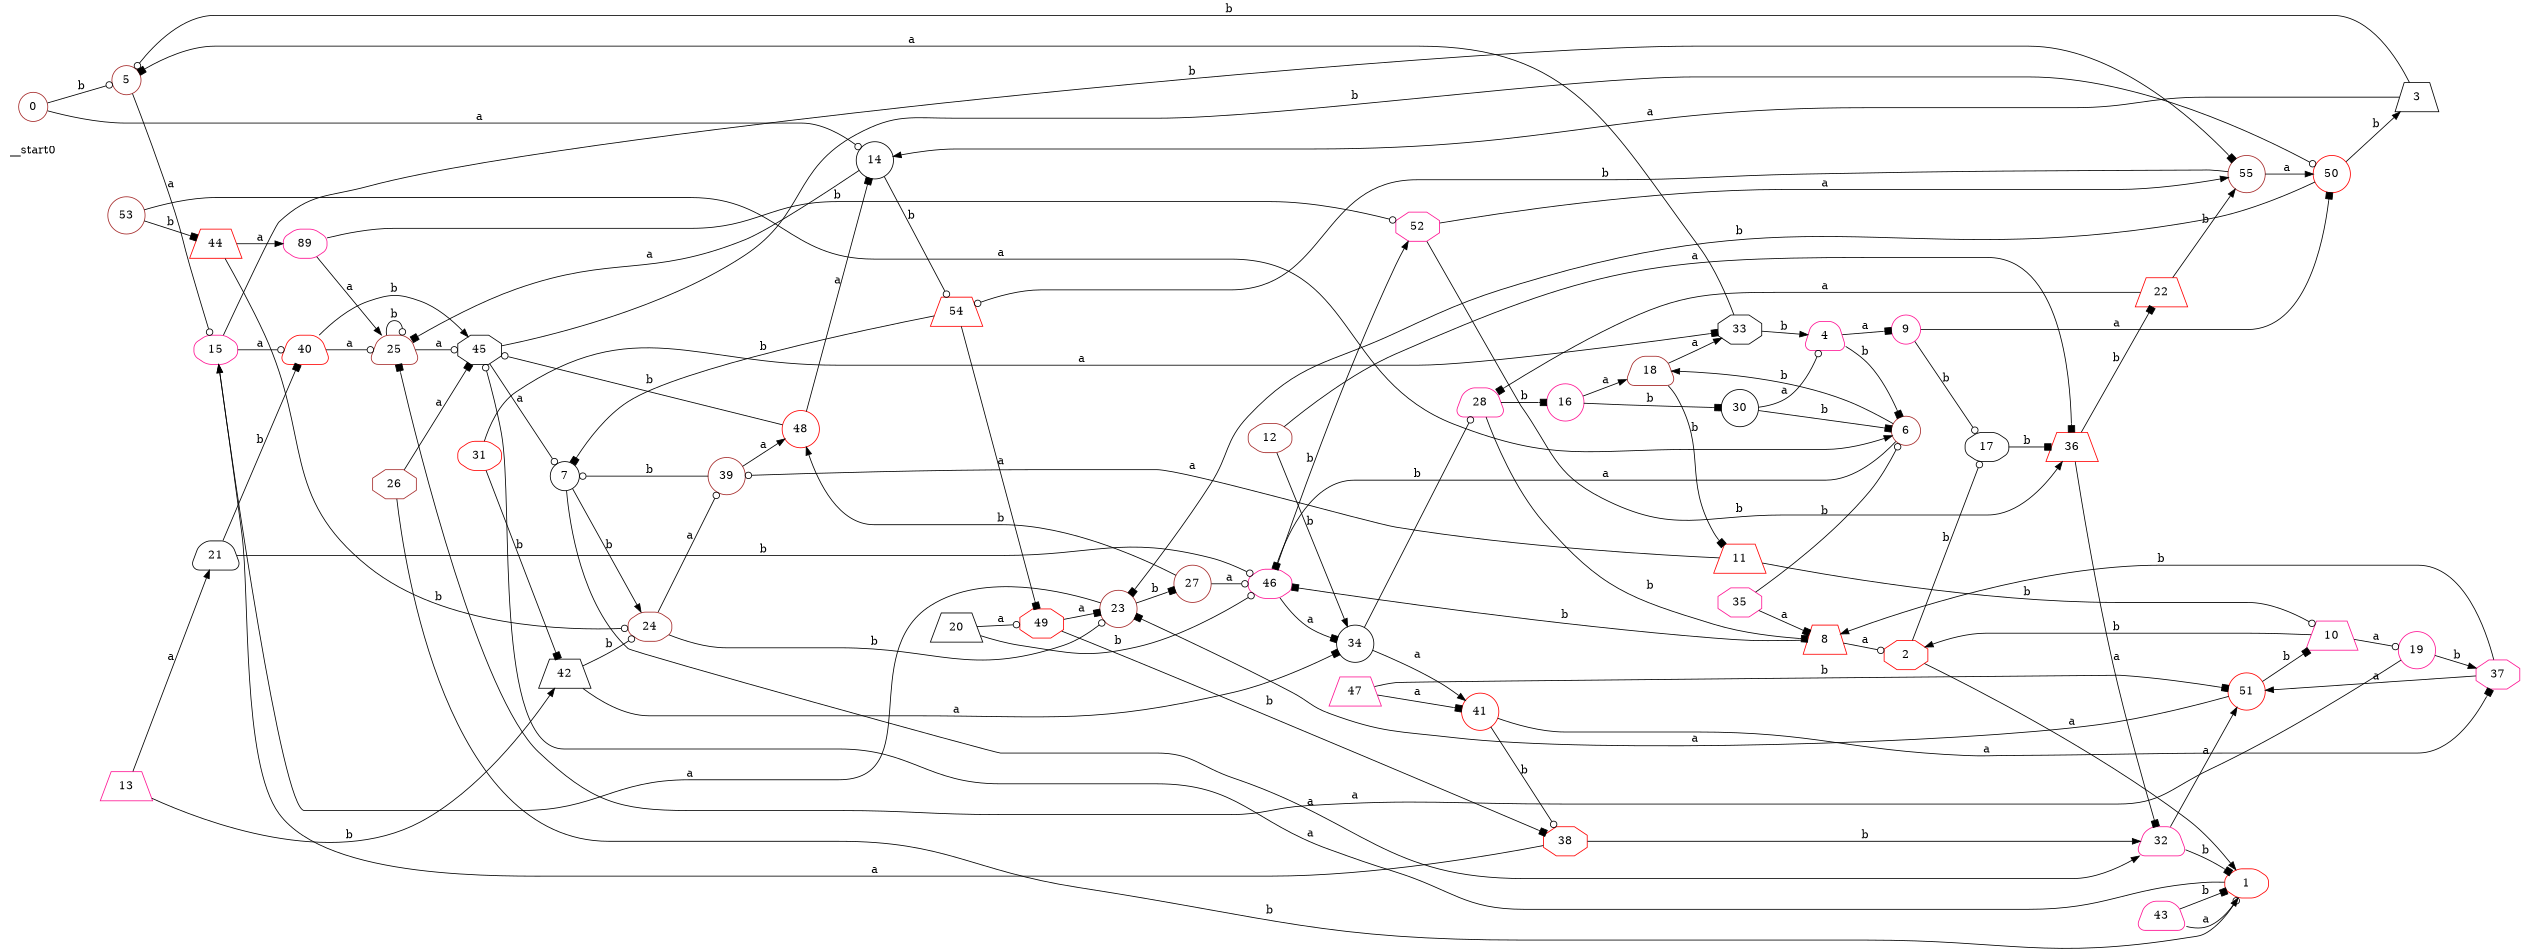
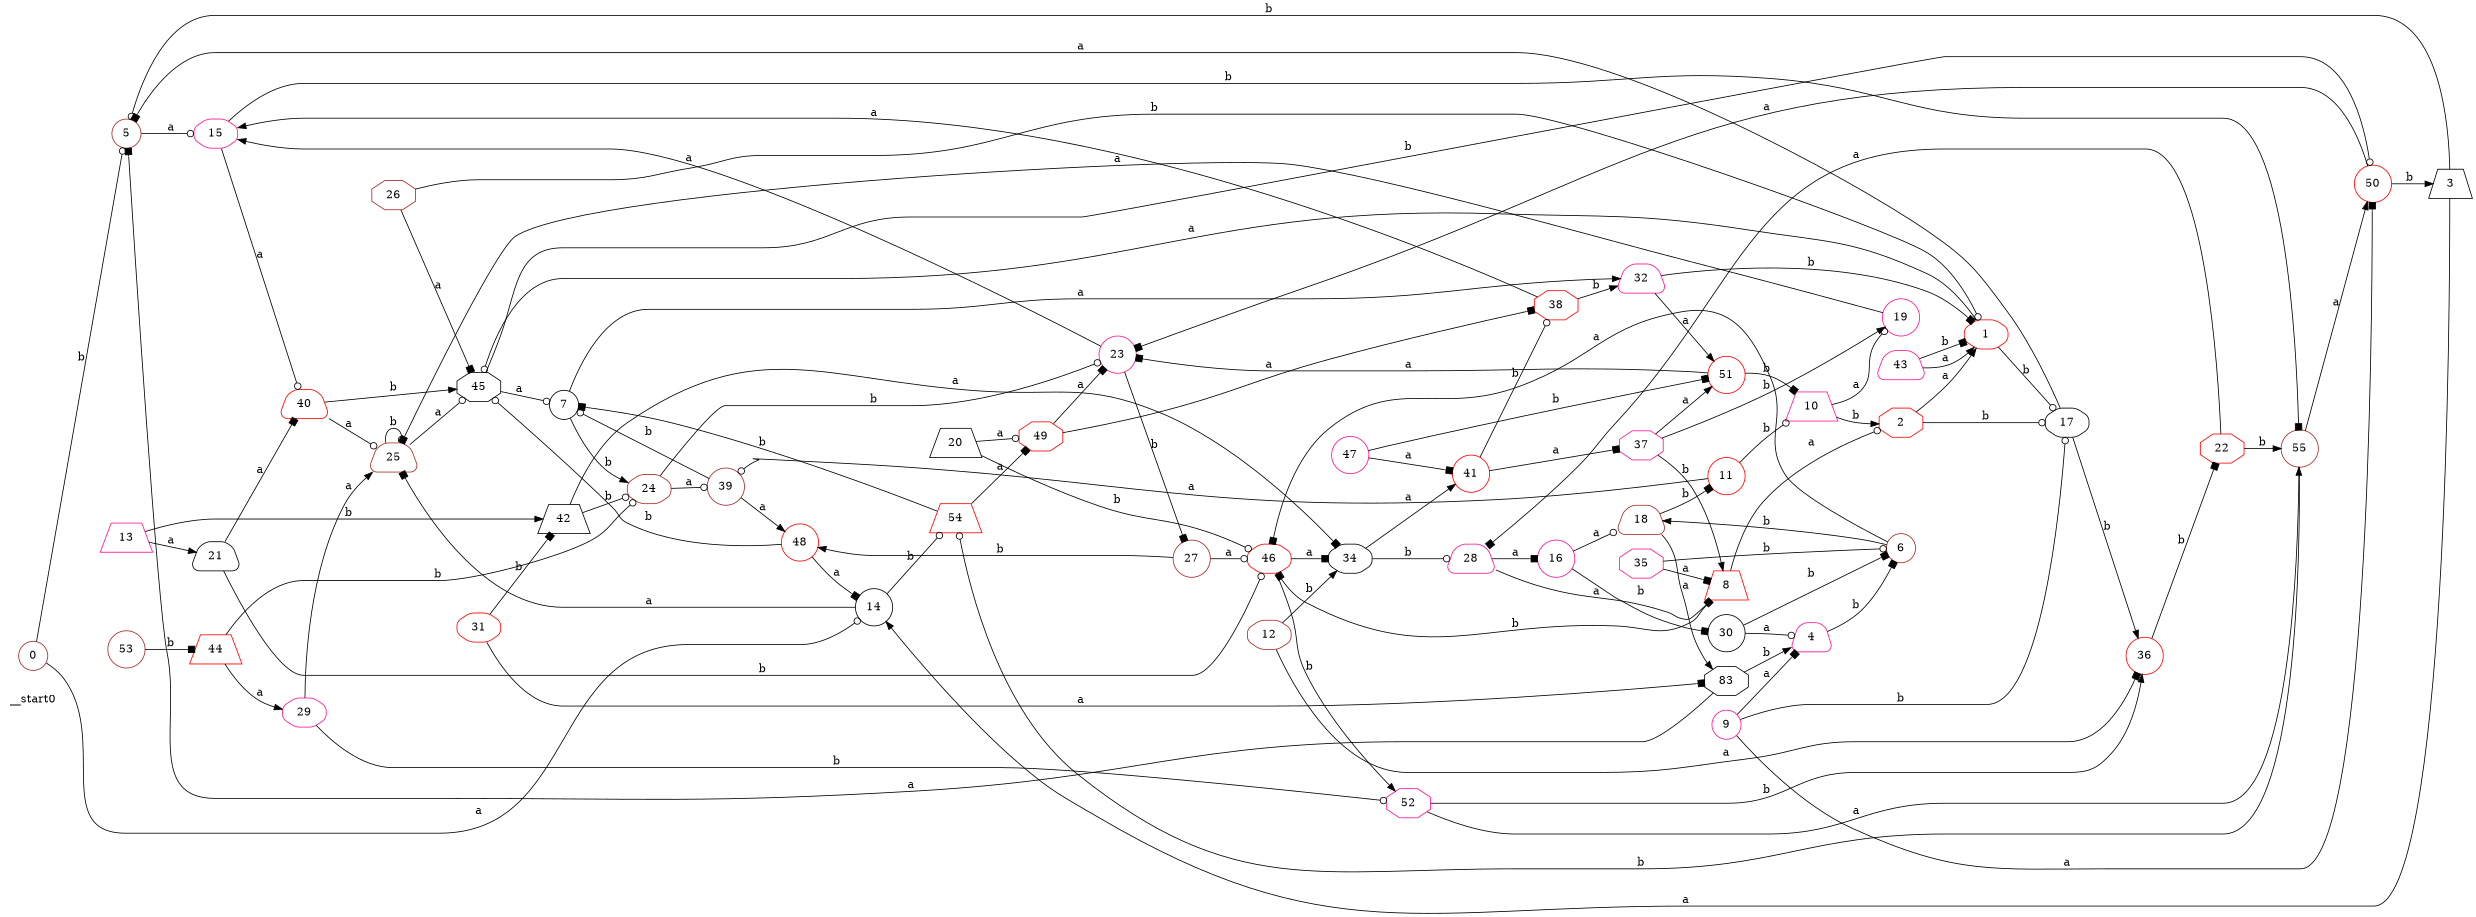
edge "17" -> "5": added, label "a"
edge "50" -> "23": label "b" -> "a"
node "89": label "89" -> "29"
edge "53" -> "6": removed, label "a"
node "22": shape trapezium -> octagon
node "33": label "33" -> "83"
edge "4" -> "9": reversed
edge "1" -> "17": added, label "b"
edge "16" -> "18": arrowhead normal -> odot
edge "28" -> "16": label "b" -> "a"
edge "21" -> "40": label "b" -> "a"
edge "17" -> "36": arrowhead box -> normal
node "36": shape trapezium -> circle
node "11": shape trapezium -> circle
node "46": color deeppink -> red
edge "28" -> "8": label "b" -> "a"
node "23": color brown -> deeppink
edge "36" -> "32": removed, label "a"
node "34": shape circle -> octagon
edge "19" -> "37": reversed
node "47": shape trapezium -> circle
edge "49" -> "38": label "b" -> "a"
